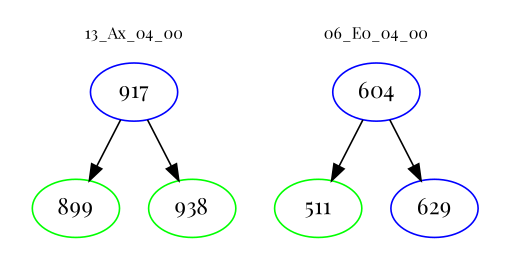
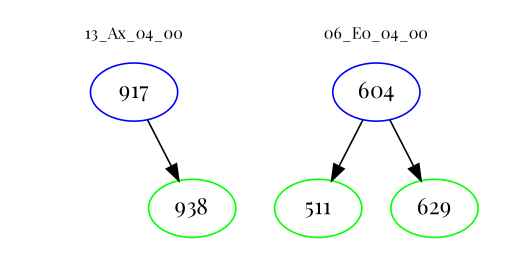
node "899": removed
node "629": color blue -> green
